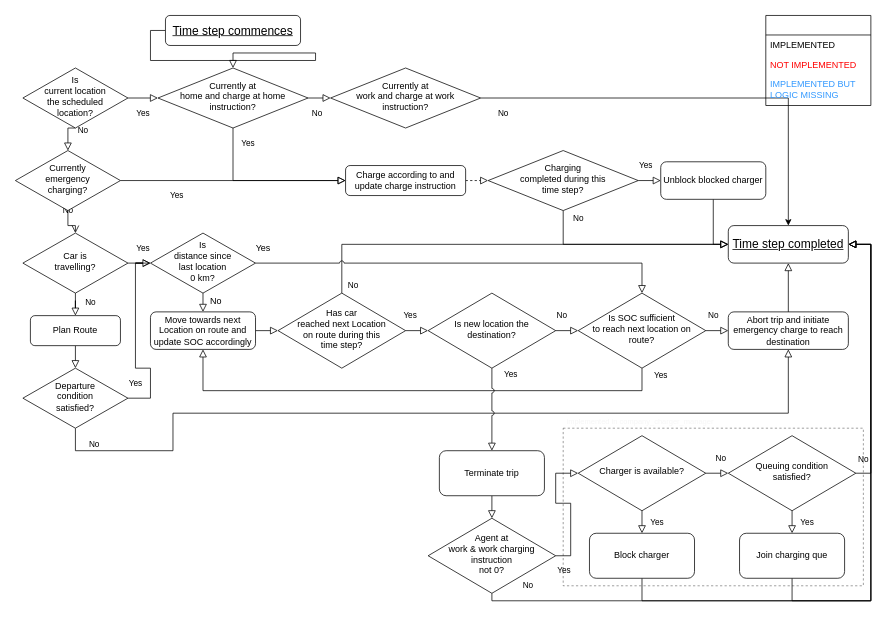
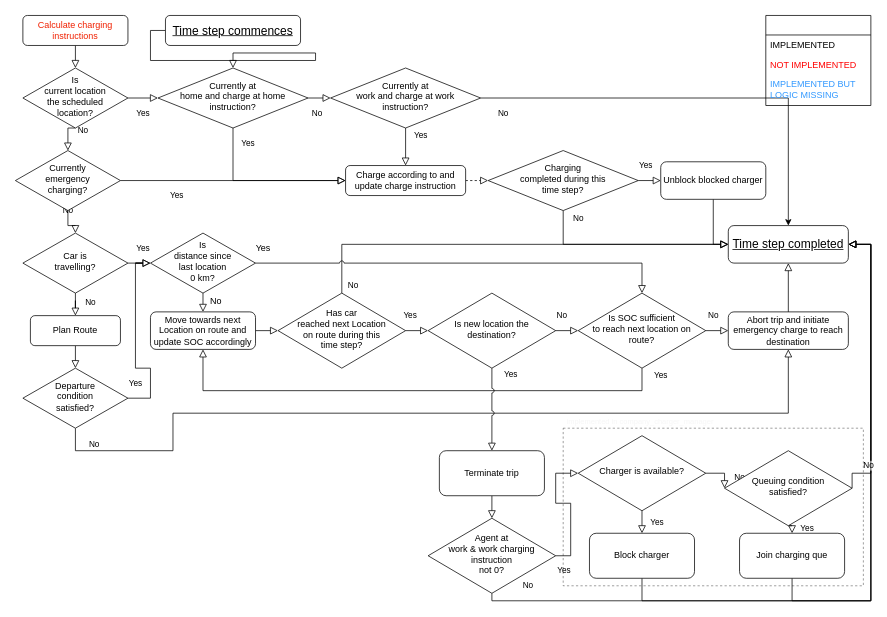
node "Calculate charging instructions": added
edge "Calculate charging instructions" -> "Is current location the scheduled location?": added
edge "Currently at work and charge at work instruction?" -> "Charge according to and update charge instruction": added, label "Yes"
edge "Currently emergency charging?" -> "Car is travelling?": arrowhead open -> block
edge "Car is travelling?" -> "Is distance since last location 0 km?": arrowhead open -> block
node "Queuing condition satisfied?": moved (792, 473) -> (788, 488)
